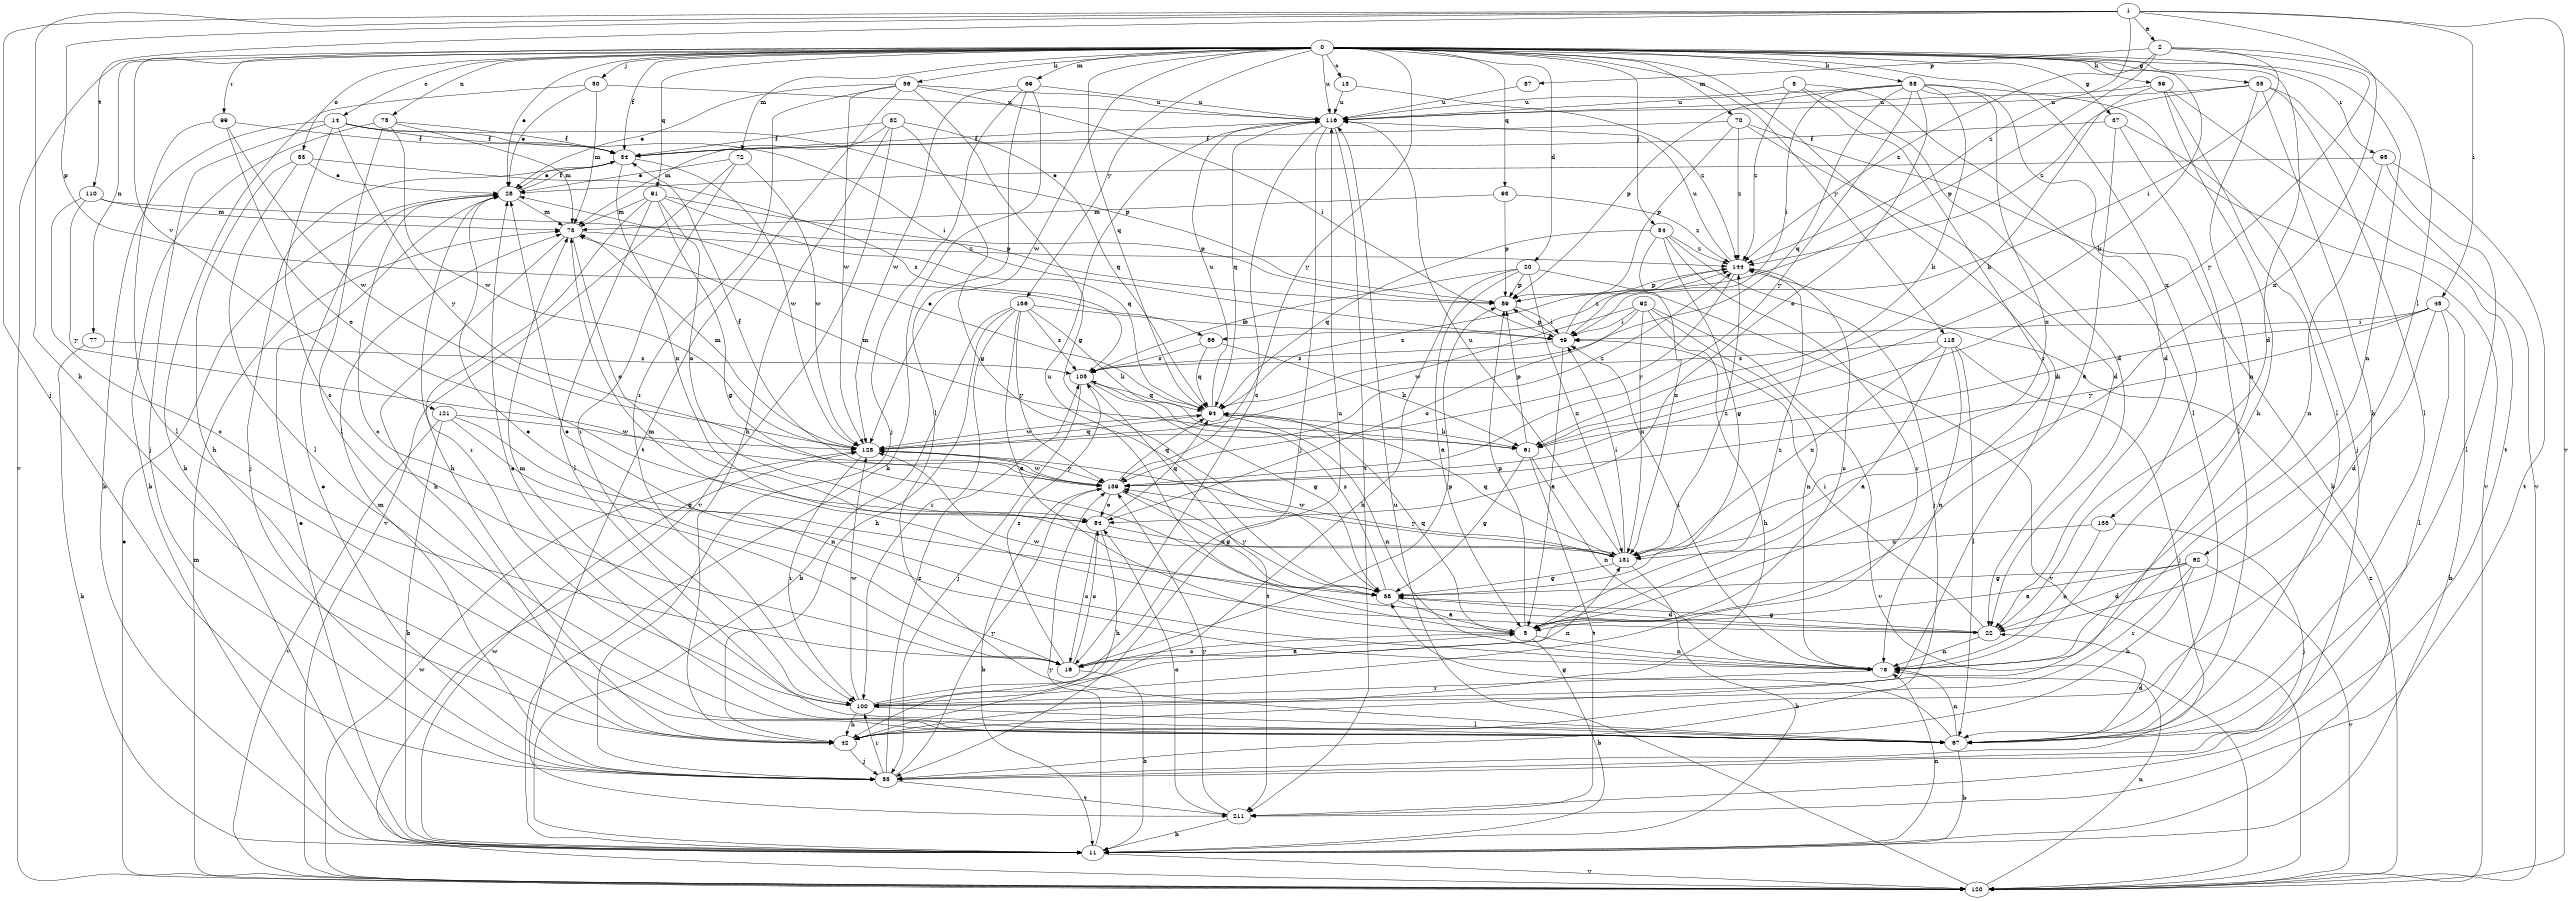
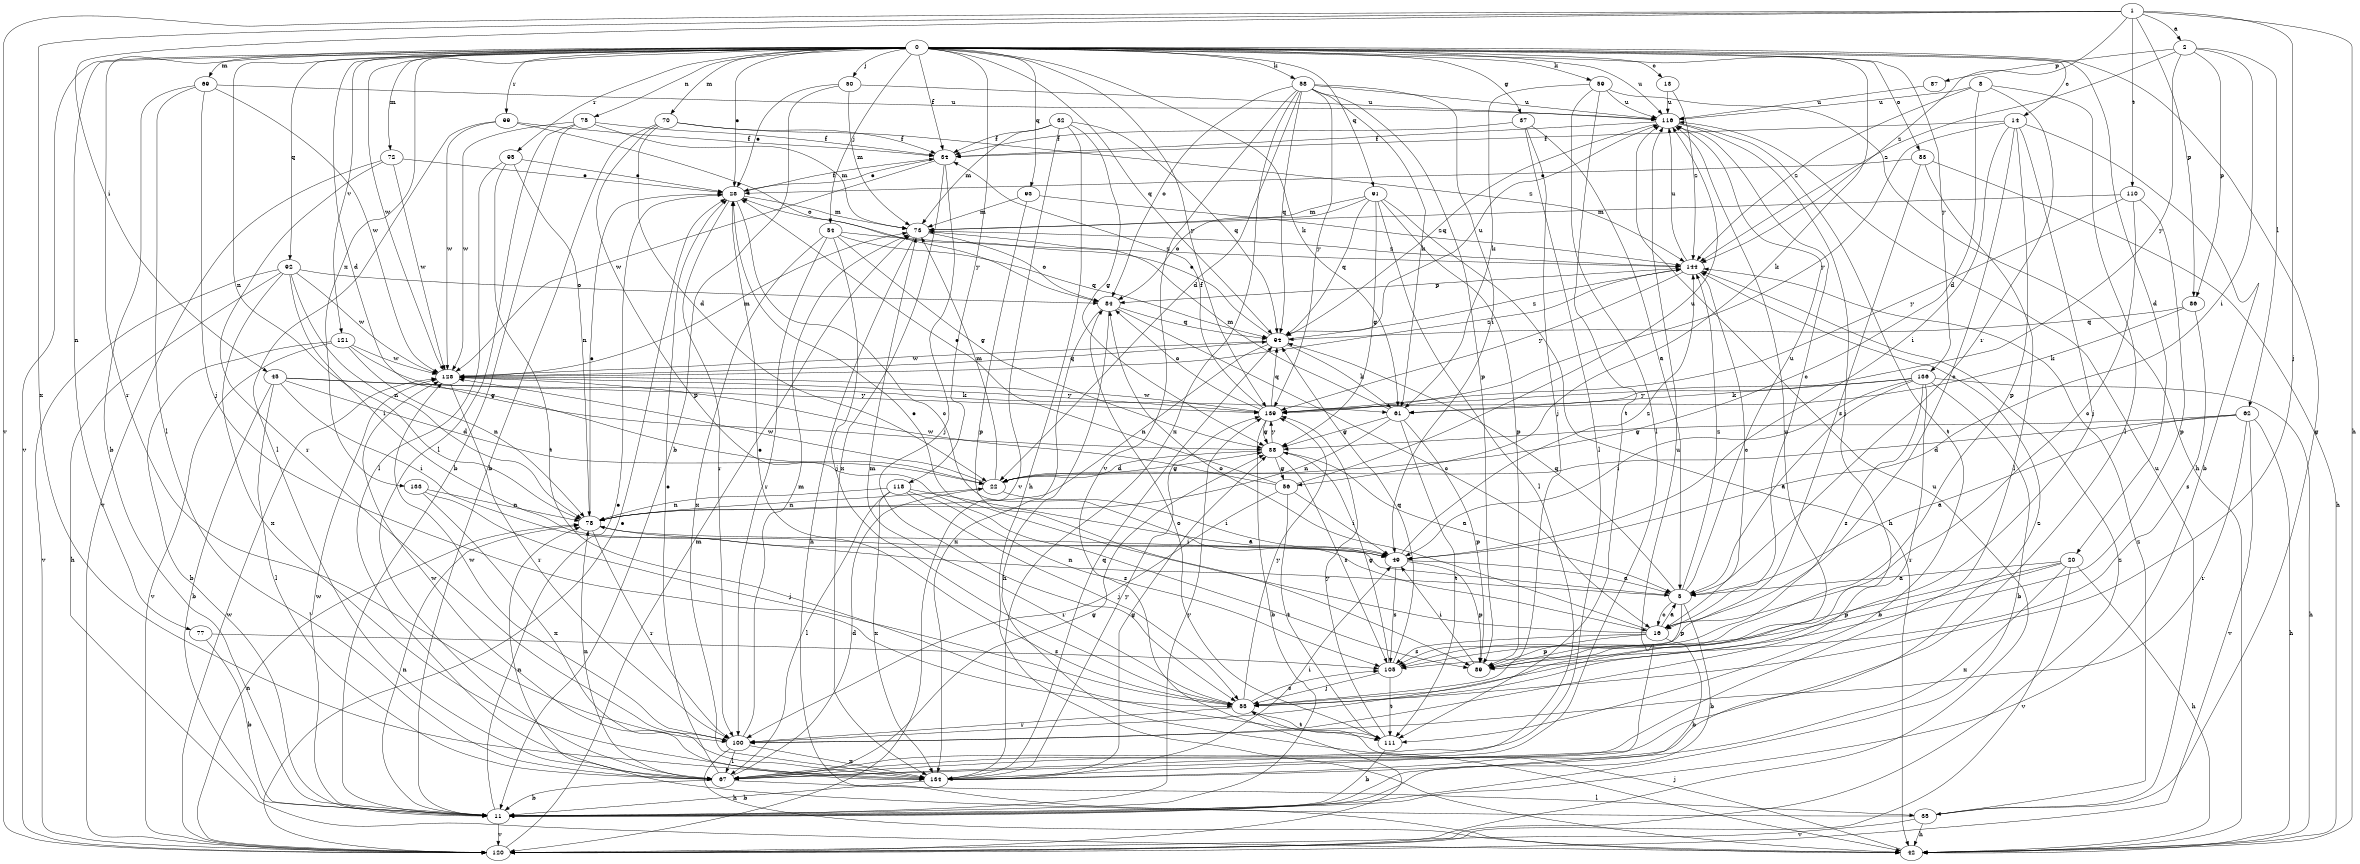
edge "0" -> "92": added, label "q"
edge "144" -> "89": now "144" -> "84"
edge "56" -> "38": reversed
edge "35" -> "67": reversed
node "131": label "131" -> "134"
node "211": label "211" -> "111"
